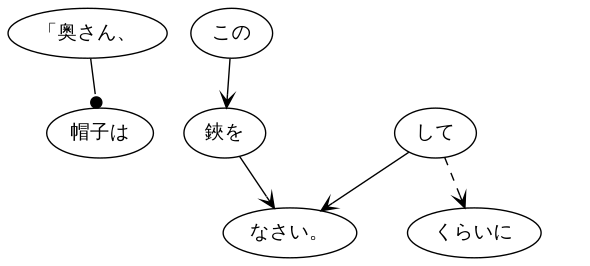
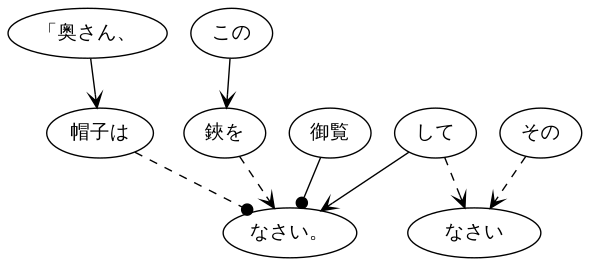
edge "「奥さん、" -> "帽子は": arrowhead dot -> vee
node "御覧": added
node "その": added
edge "鋏を" -> "なさい。": style solid -> dashed
edge "帽子は" -> "なさい。": added
node "くらいに": label "くらいに" -> "なさい"
